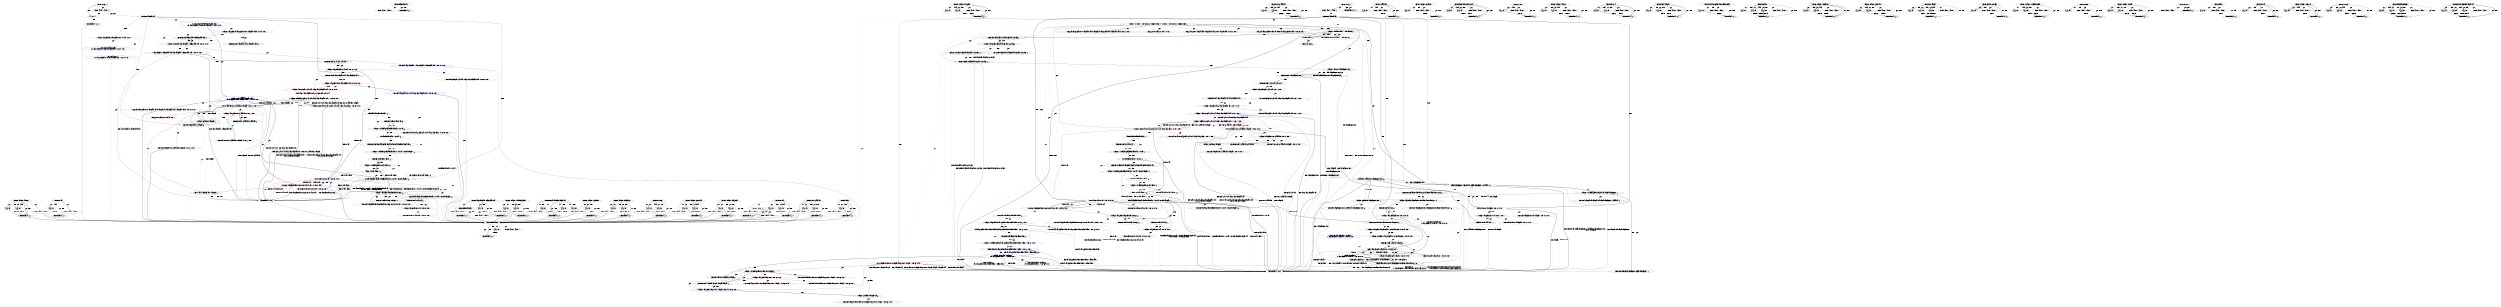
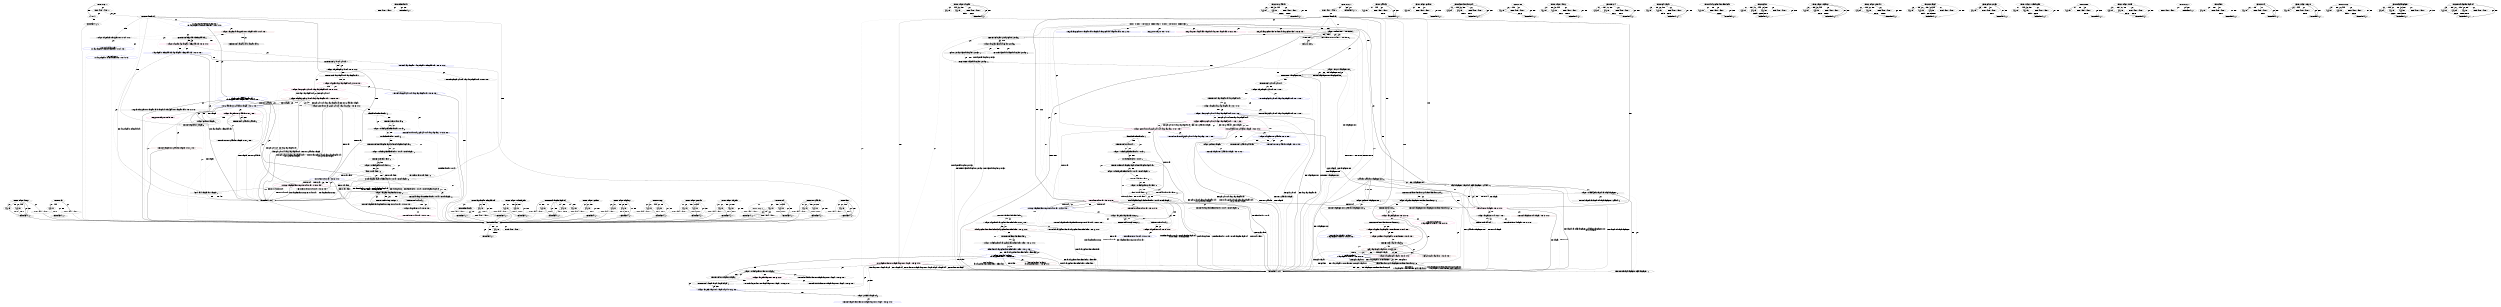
edge "<(std.move,std::move(provider))<SUB>20</SUB>>" -> "(FIELD_IDENTIFIER,OnConnectionError,OnConnectionError)": now "<(std.move,std::move(provider))<SUB>20</SUB>>" -> "<(std.move,std::move(interfaces))<SUB>27</SUB>>"
edge "<(<operator>.fieldAccess,std::move)<SUB>27</SUB>>" -> "<(std.move,std::move(interfaces))<SUB>27</SUB>>": label "DVLOG: " -> "CFG: "
edge "<(IDENTIFIER,provider,std::move(provider))<SUB>28</SUB>>" -> "(METHOD,GetConnector)": now "<(std.move,std::move(provider))<SUB>28</SUB>>" -> "(METHOD,GetConnector)"
edge "(<operator>.indirectFieldAccess,connector->BindInterface)" -> "(FIELD_IDENTIFIER,kMediaServiceName,kMediaServiceName)": now "(<operator>.indirectFieldAccess,connector->BindInterface)" -> "(FIELD_IDENTIFIER,BindInterface,BindInterface)"
